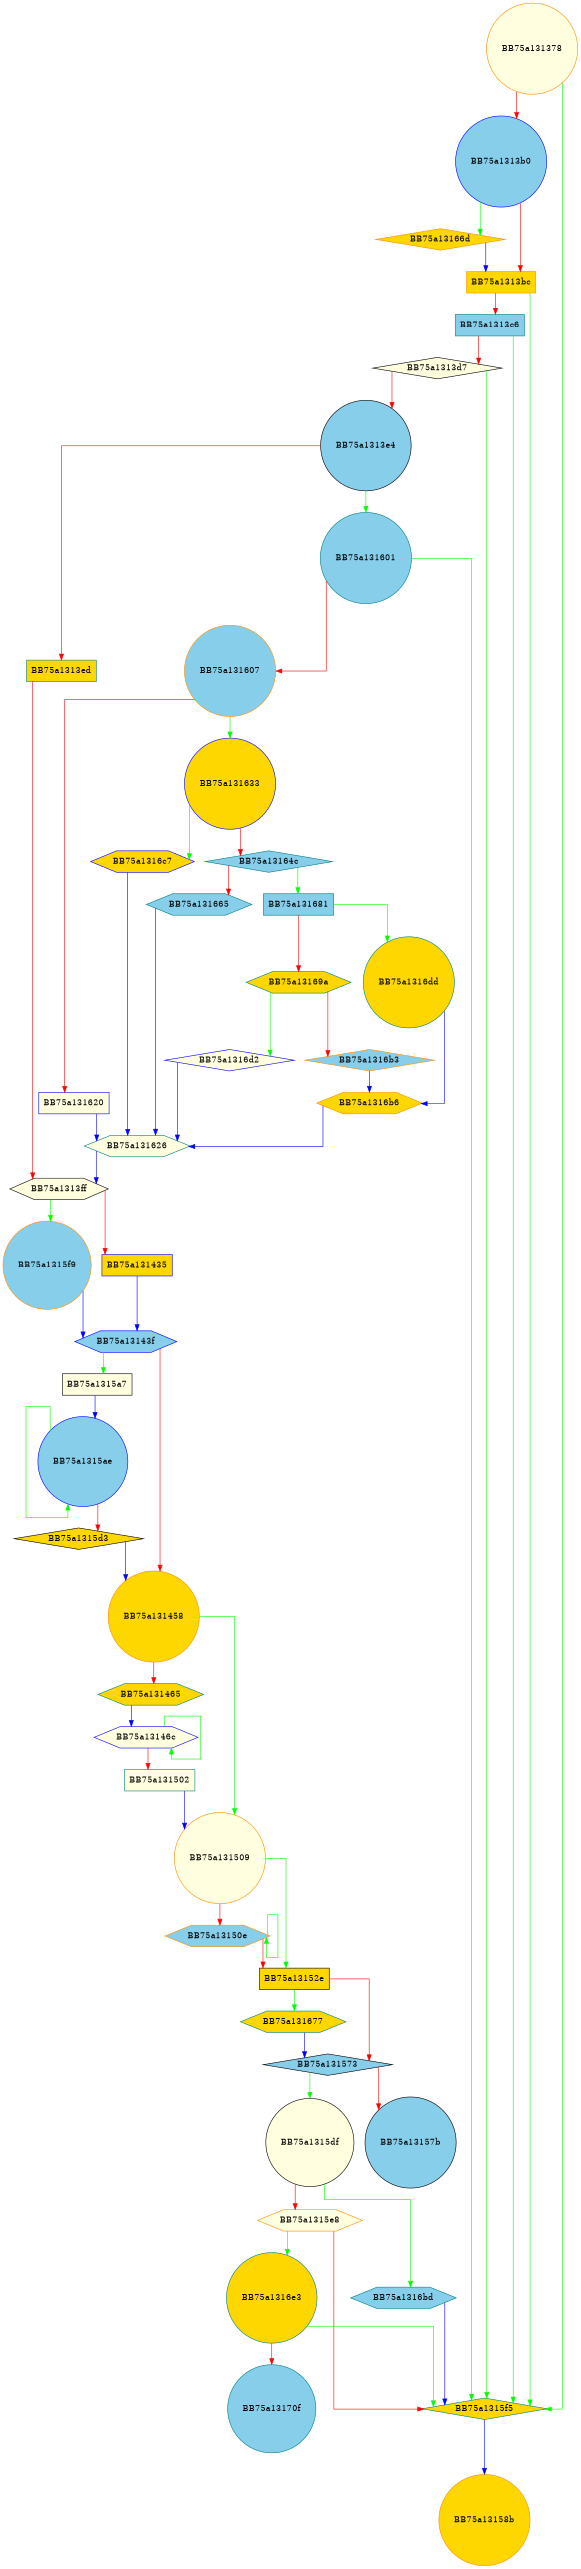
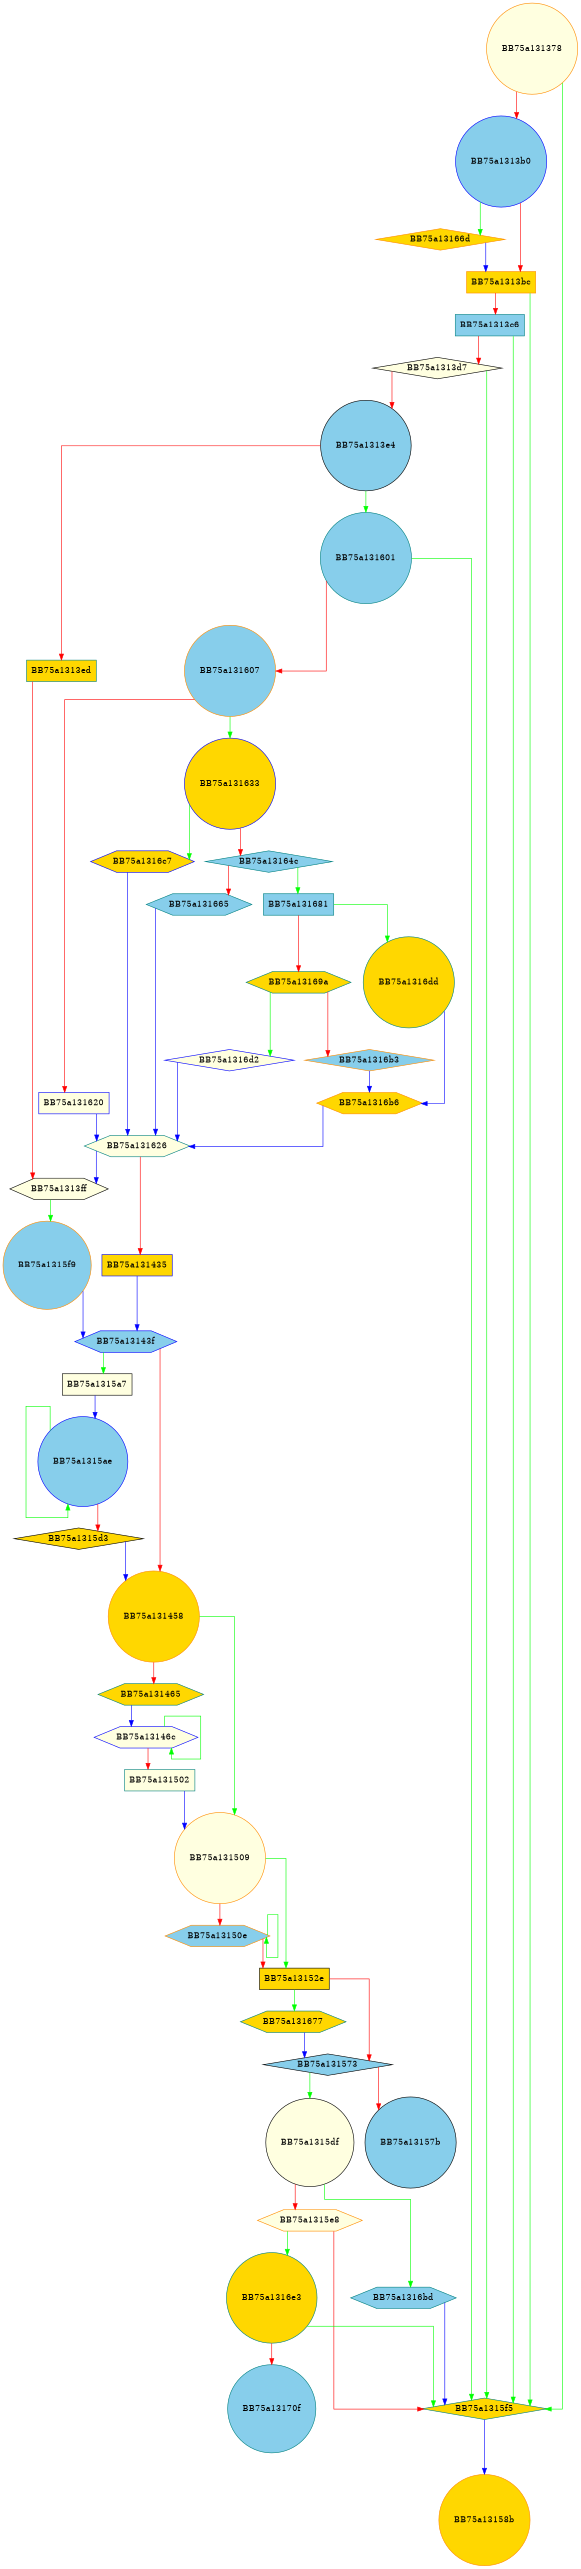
edge "BB75a1313ff" -> "BB75a131435": now "BB75a131626" -> "BB75a131435"
